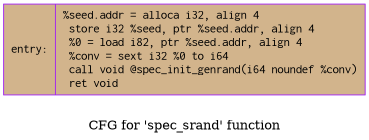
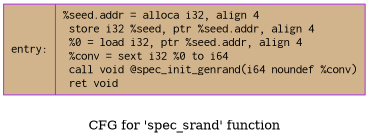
node "entry:": text "%0 = load i82, ptr %seed.addr, align 4" -> "%0 = load i32, ptr %seed.addr, align 4"
